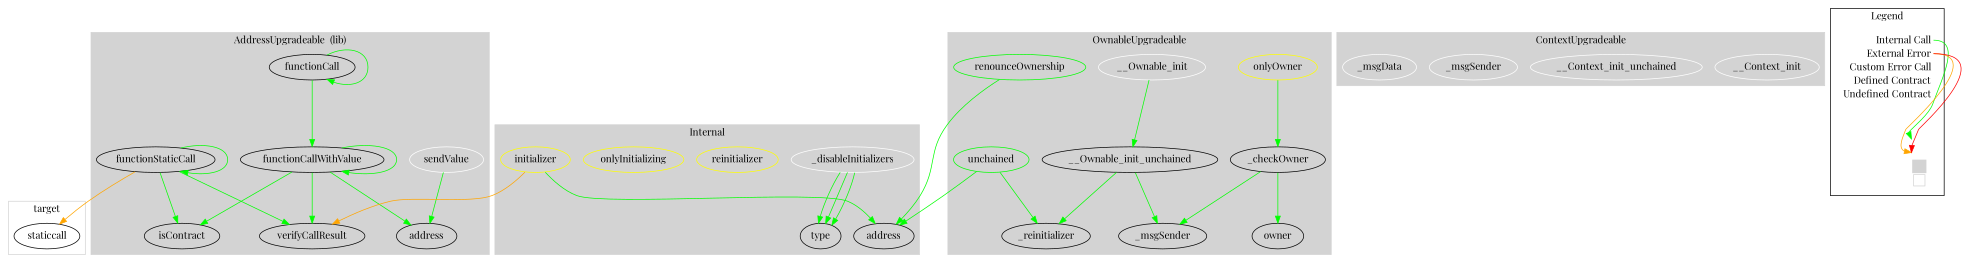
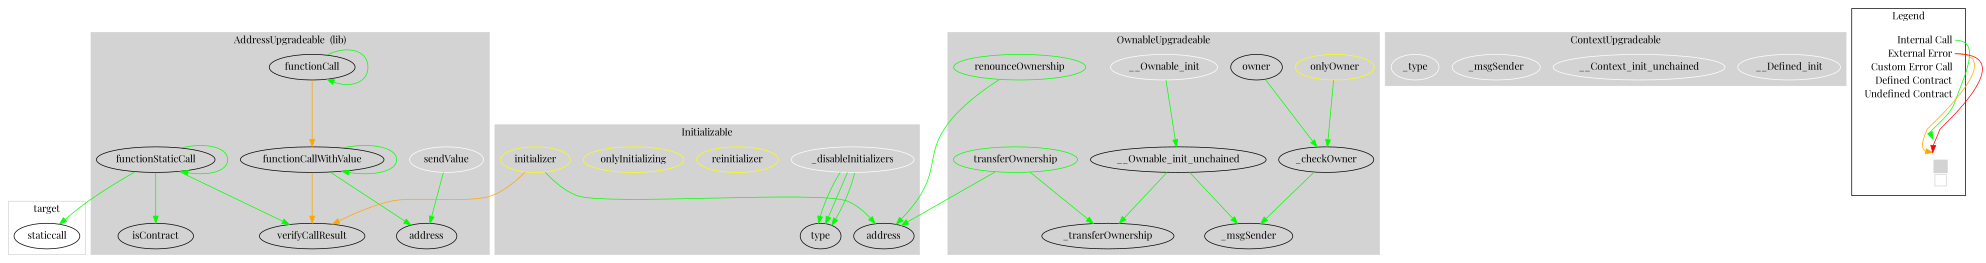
node "_msgData": label "_msgData" -> "_type"
node "__Context_init": label "__Context_init" -> "__Defined_init"
edge "functionCall" -> "functionCallWithValue": color green -> orange
cluster "Internal": label "Internal" -> "Initializable"
node "unchained": label "unchained" -> "transferOwnership"
edge "functionStaticCall" -> "staticcall": color orange -> green
edge "functionCallWithValue" -> "verifyCallResult": color green -> orange
edge "_checkOwner" -> "owner": reversed
edge "functionCallWithValue" -> "isContract": removed
node "_reinitializer": label "_reinitializer" -> "_transferOwnership"
